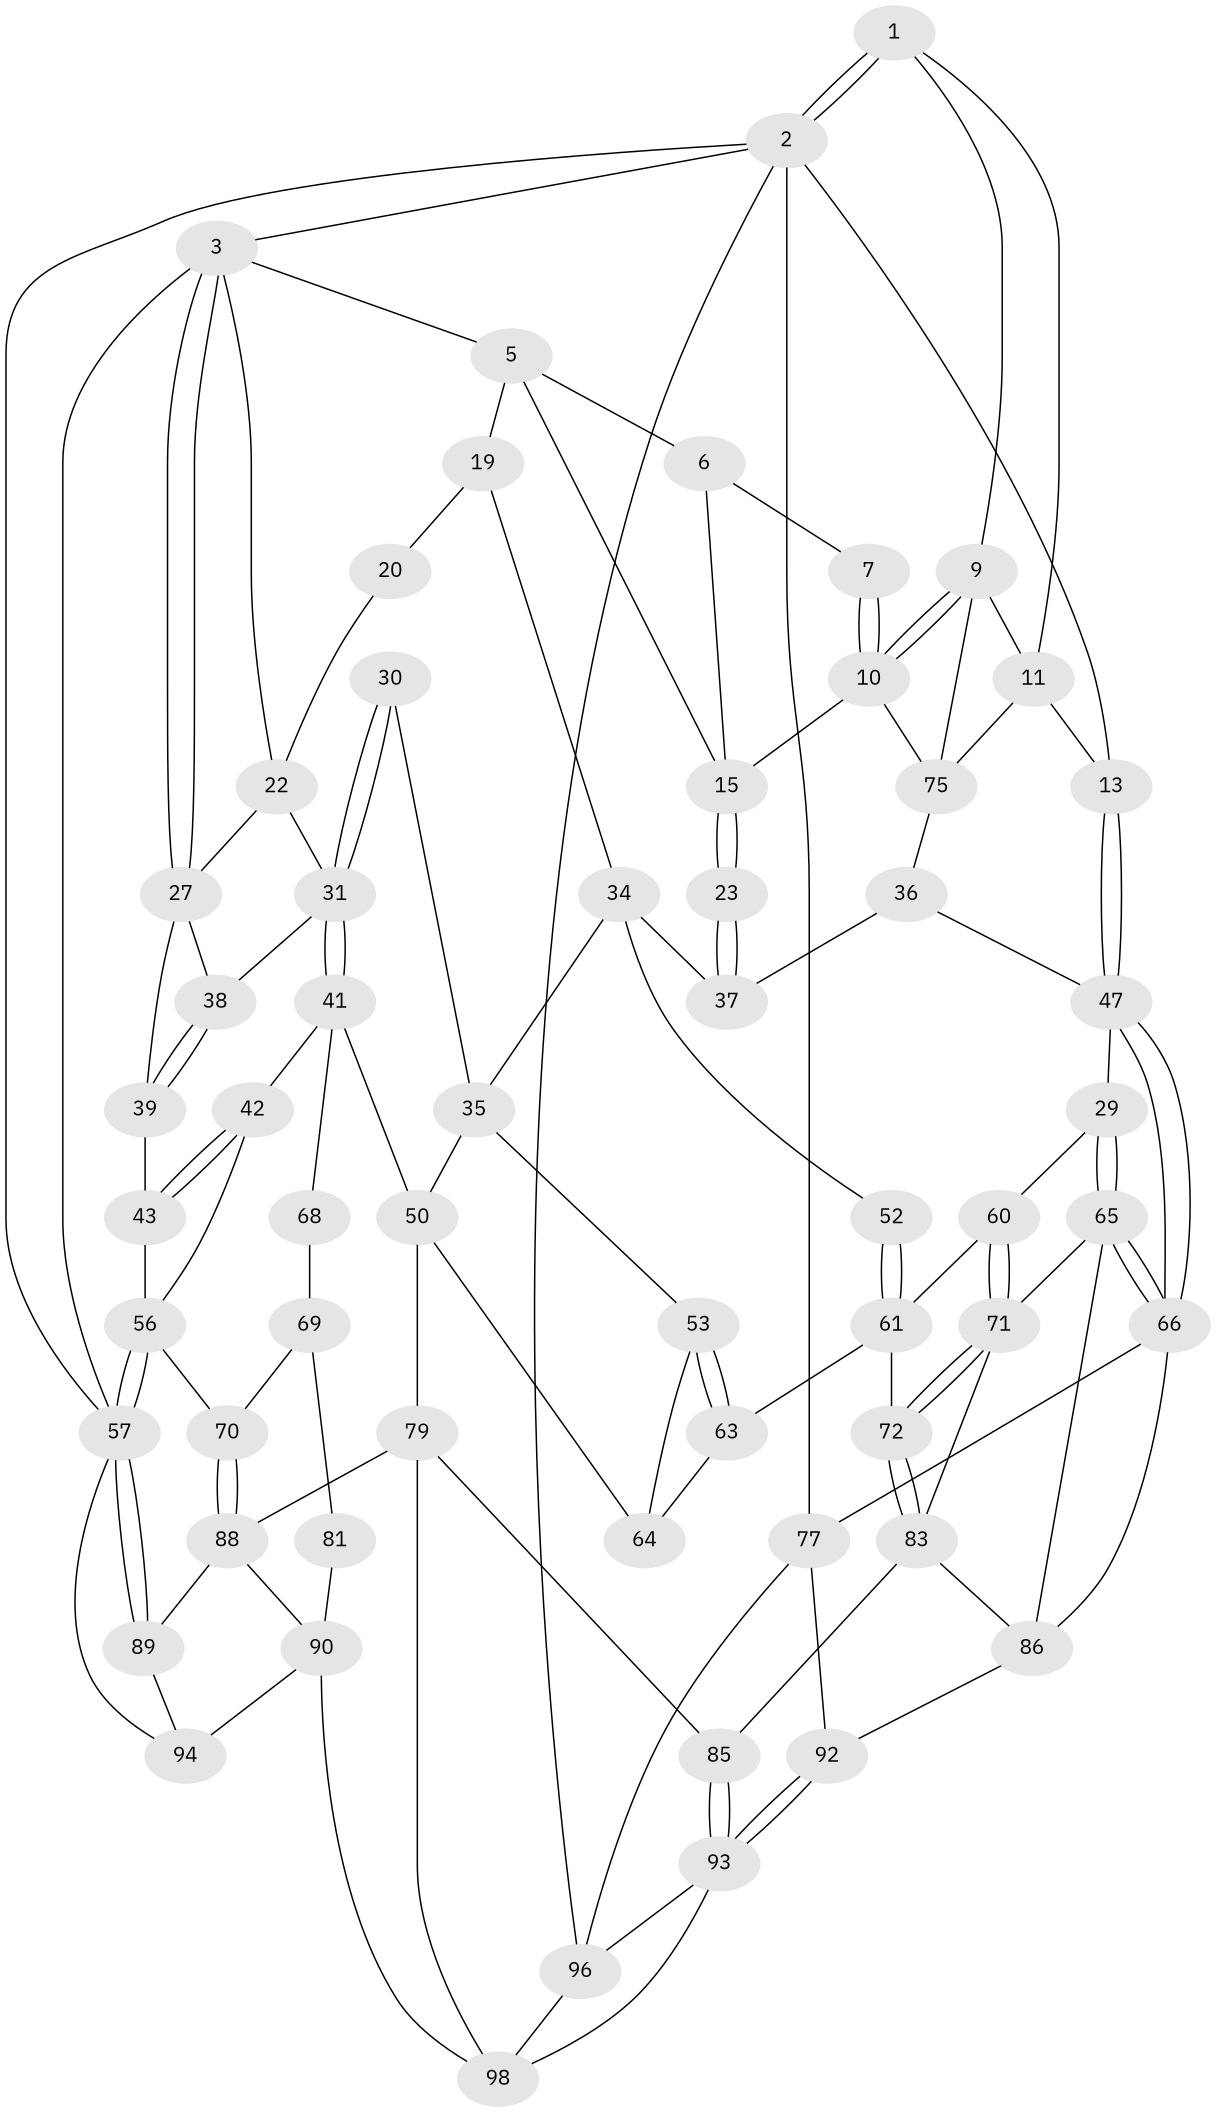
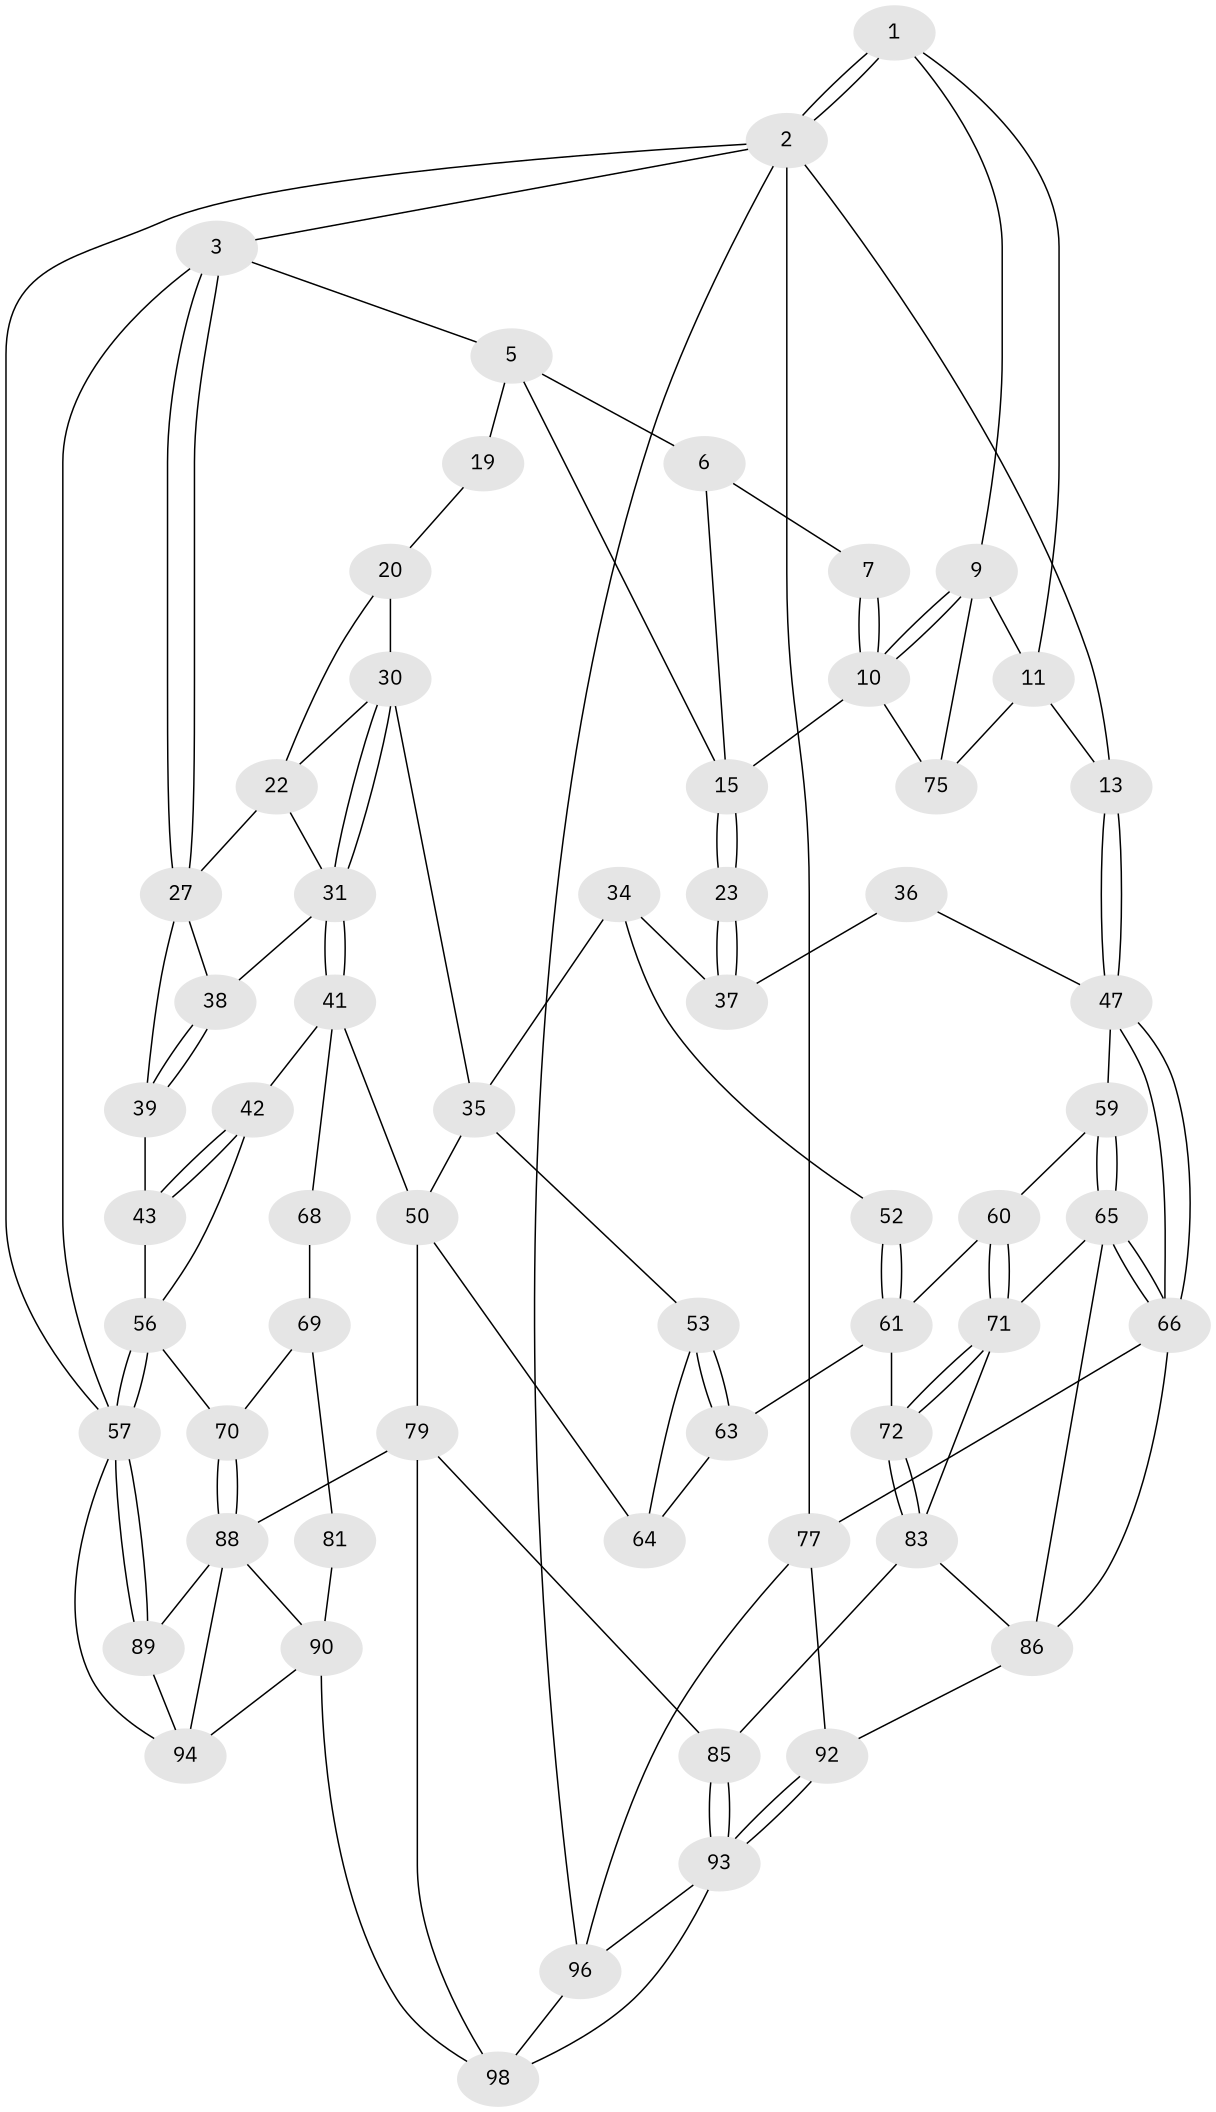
edge "3" -- "22": now "30" -- "22"
edge "20" -- "30": added
edge "19" -- "34": removed
edge "75" -- "36": removed
node "29": label "29" -> "59"
edge "88" -- "94": added
